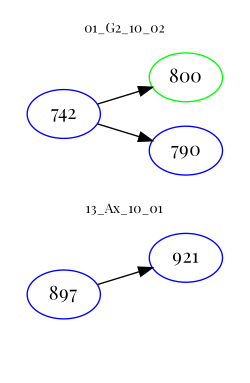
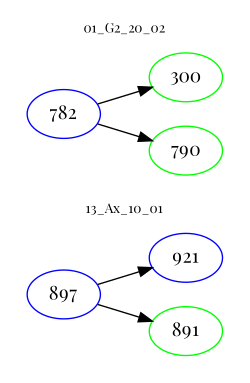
cluster "01_G2_10_02": label "01_G2_10_02" -> "01_G2_20_02"
node "800": label "800" -> "300"
node "742": label "742" -> "782"
node "790": color blue -> green
node "891": added
